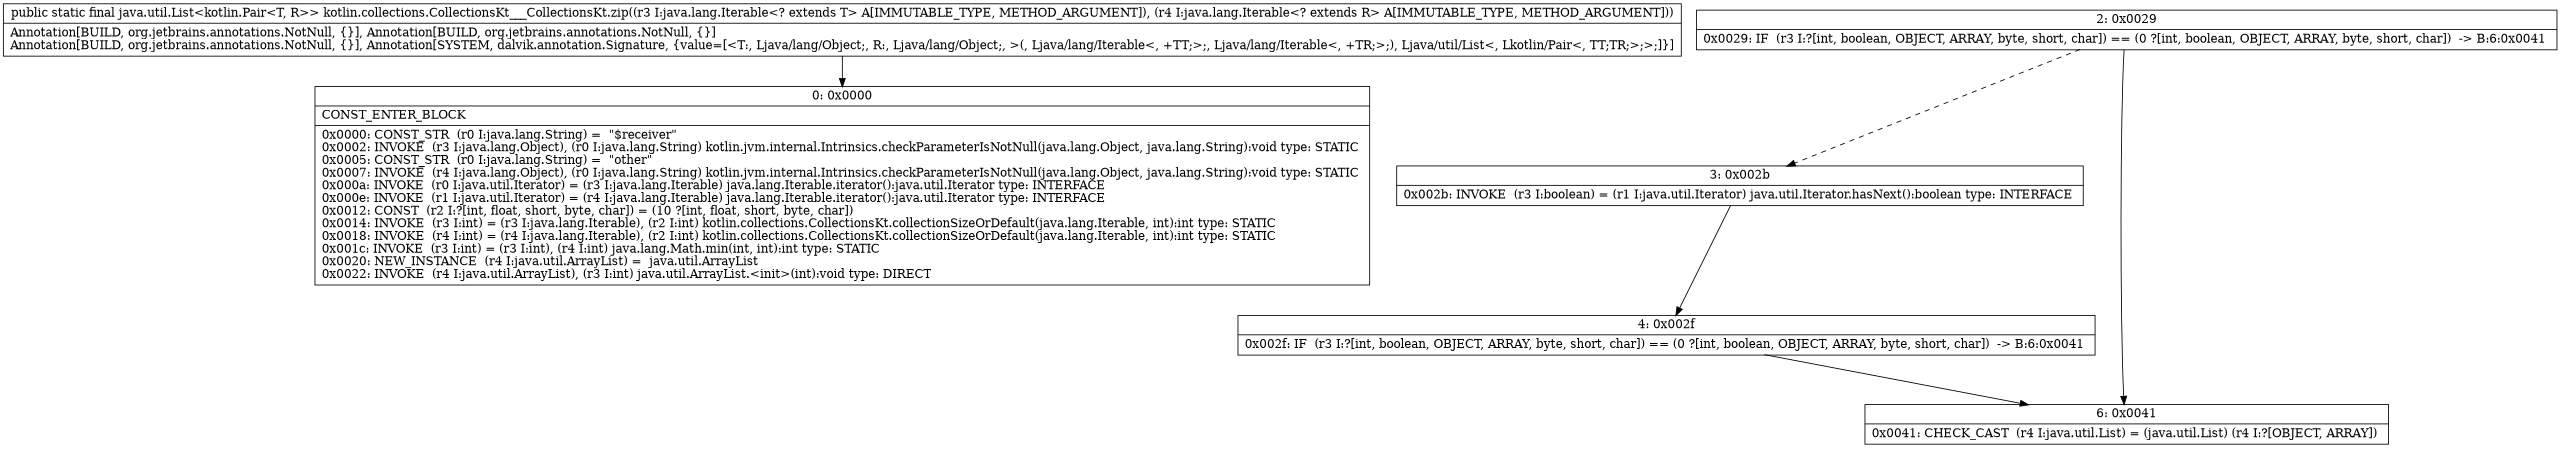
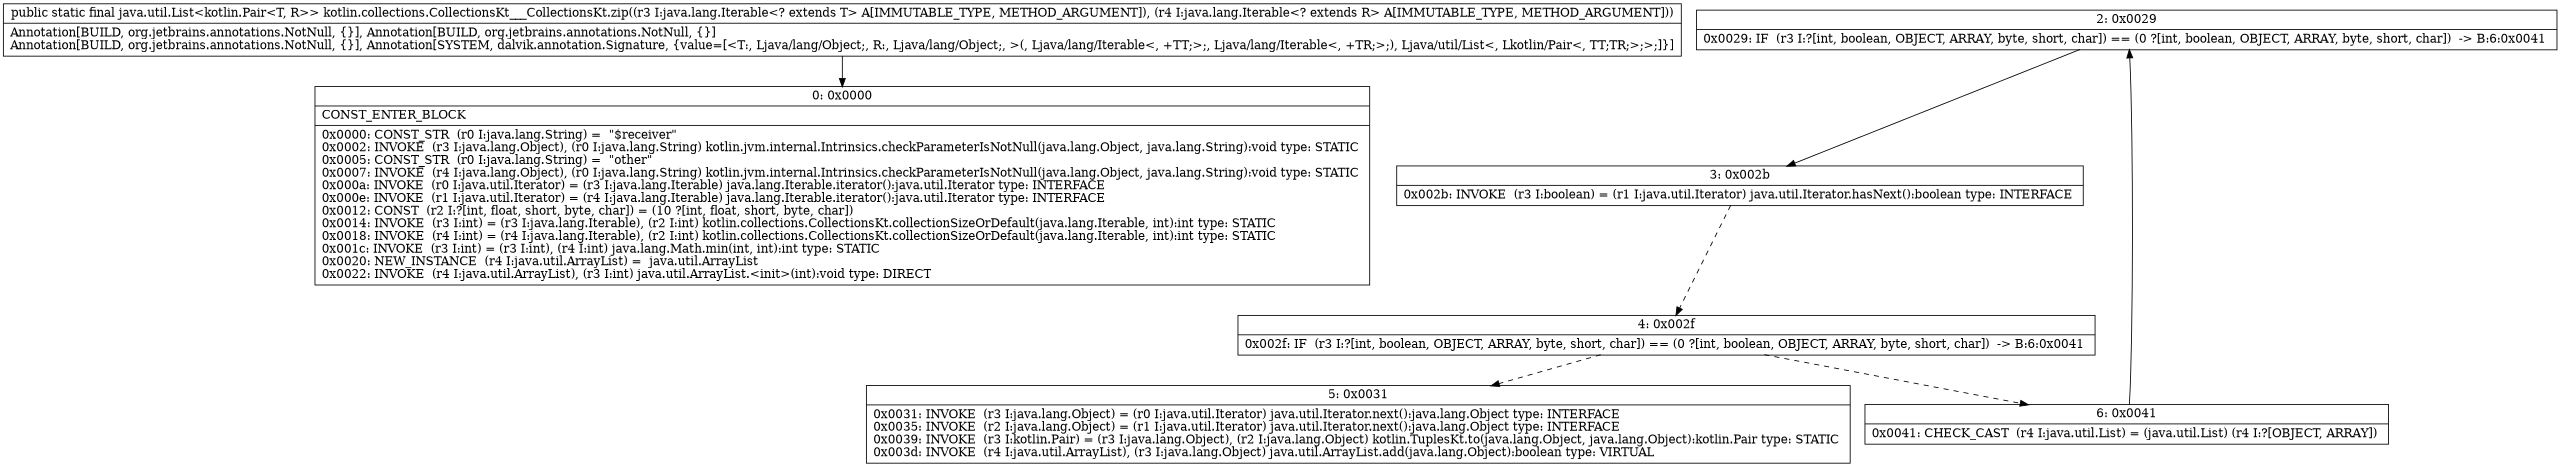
edge "2: 0x0029" -> "3: 0x002b": style dashed -> solid
edge "2: 0x0029" -> "6: 0x0041": reversed
edge "3: 0x002b" -> "4: 0x002f": style solid -> dashed
edge "4: 0x002f" -> "6: 0x0041": style solid -> dashed
node "5: 0x0031": added
